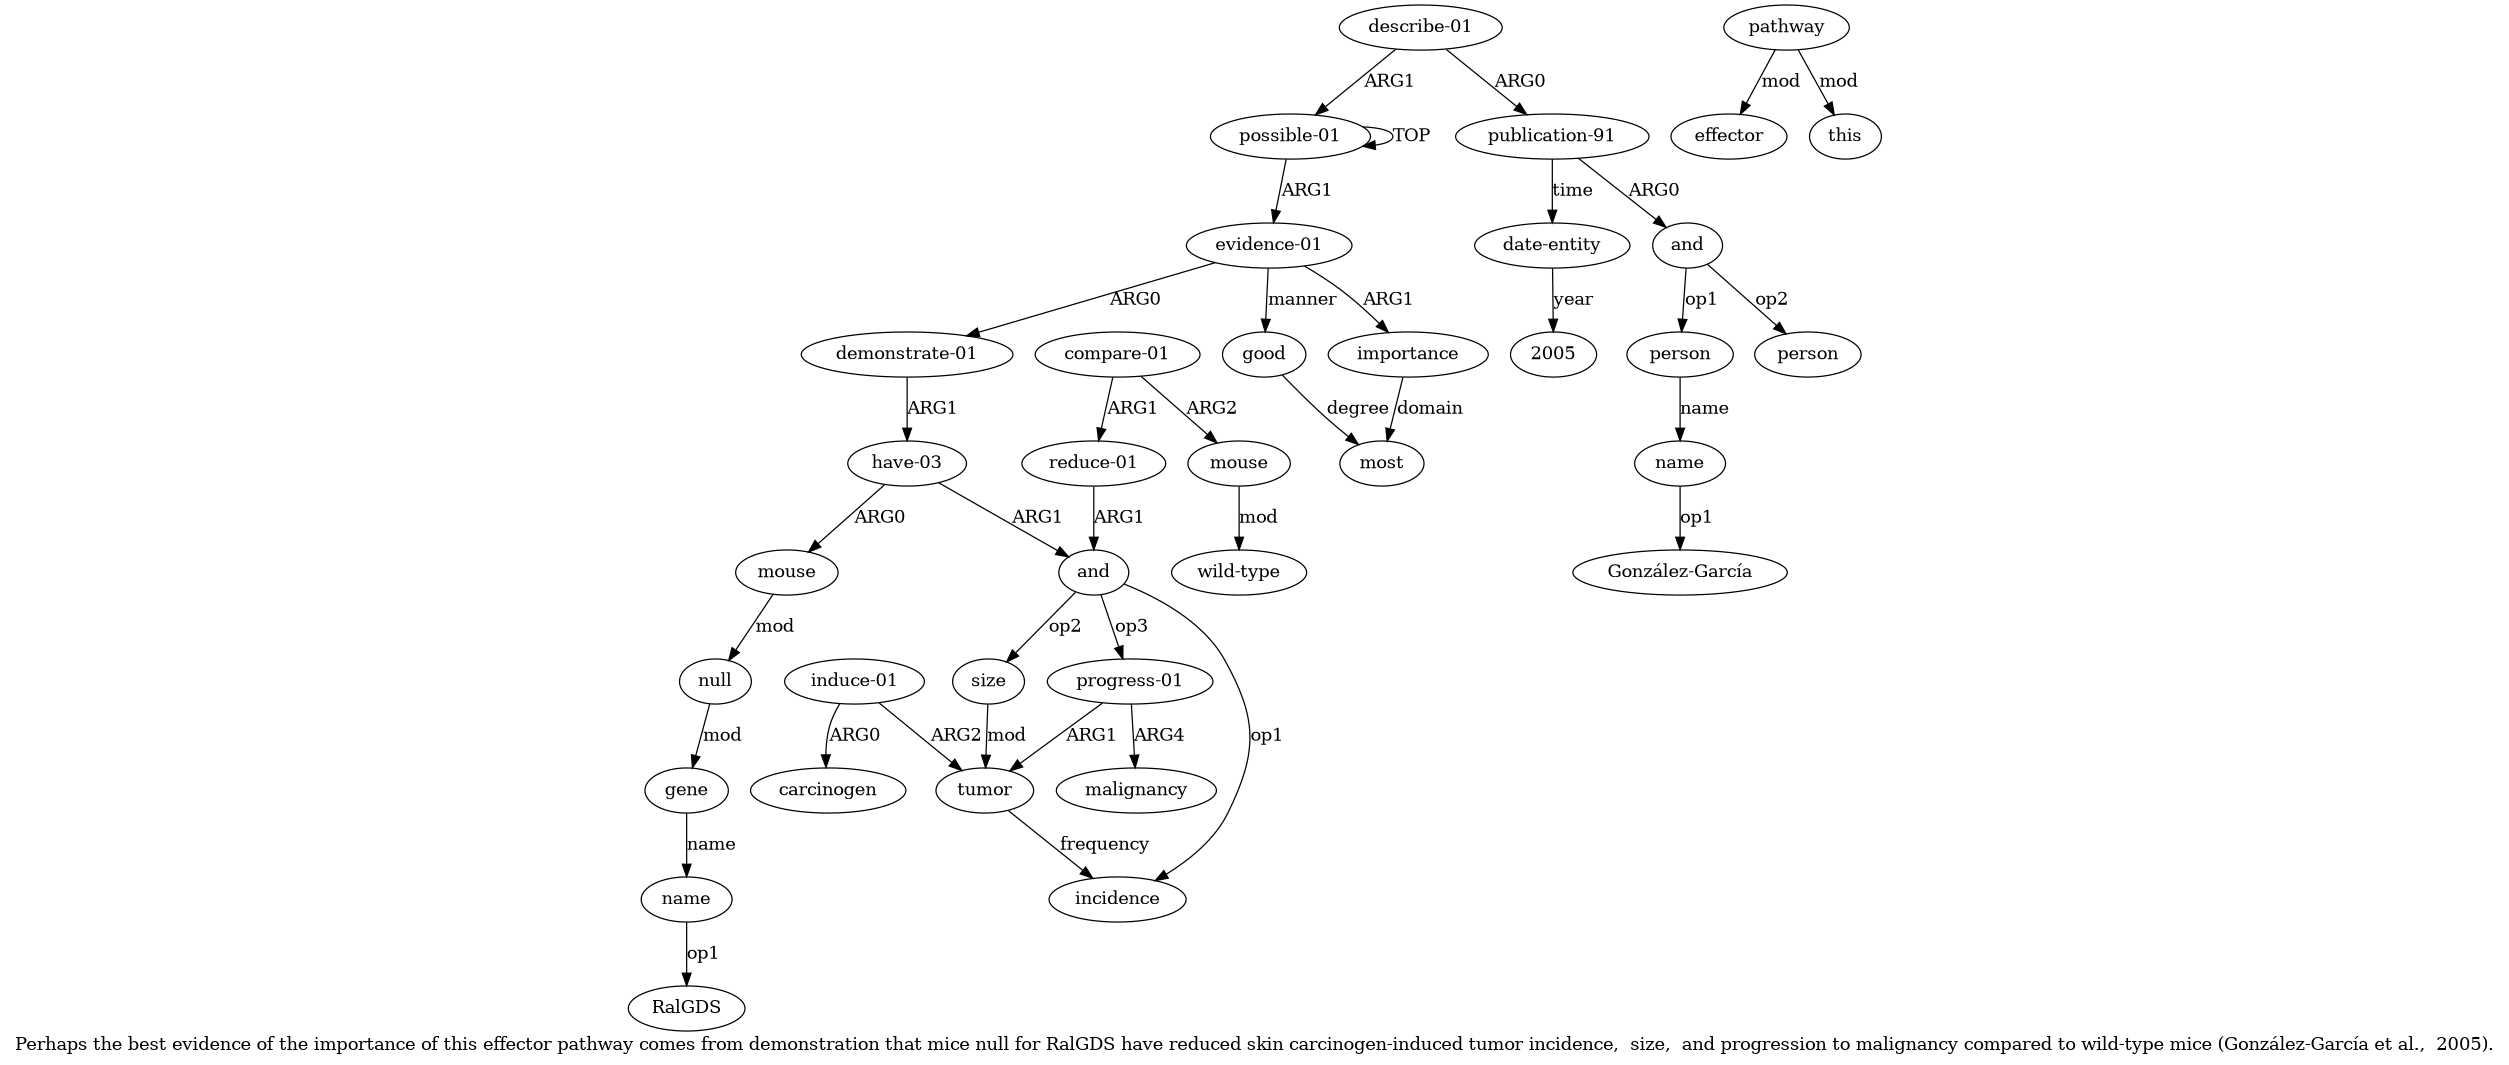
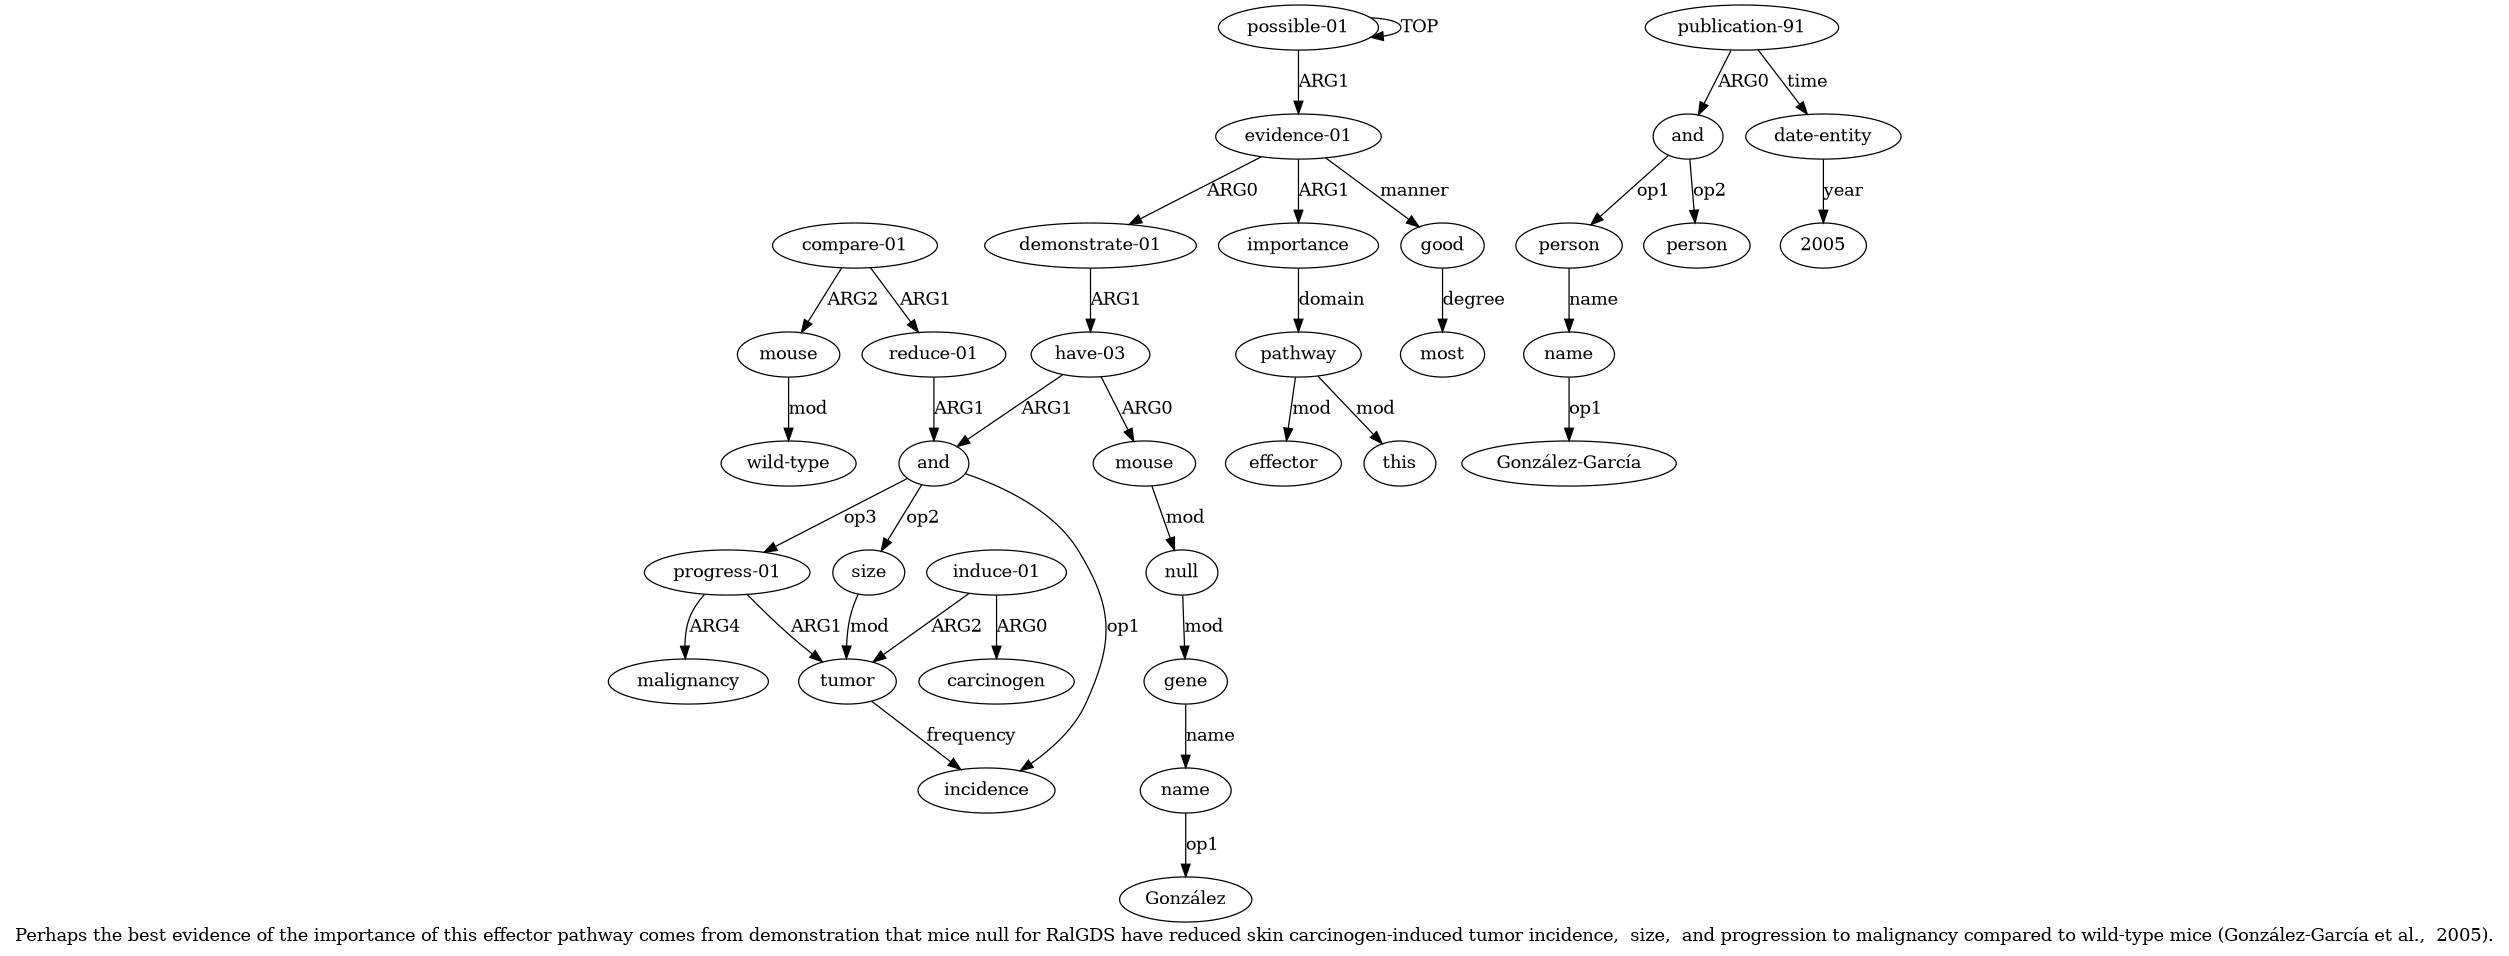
node "describe-01": removed
edge "importance" -> "most": now "importance" -> "pathway"
node "RalGDS": label "RalGDS" -> "González"
